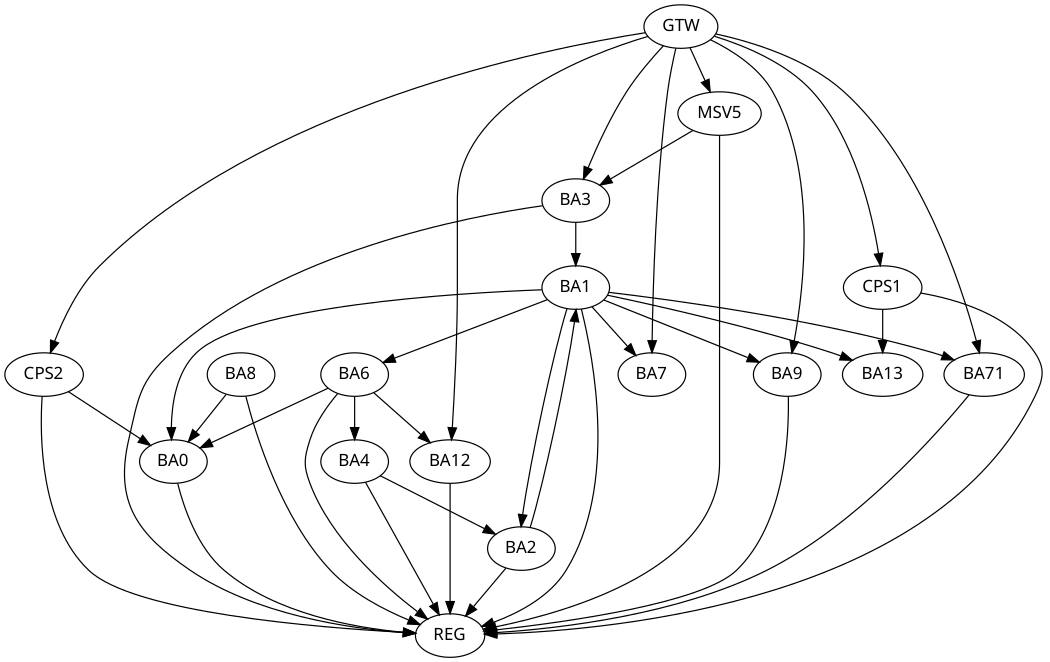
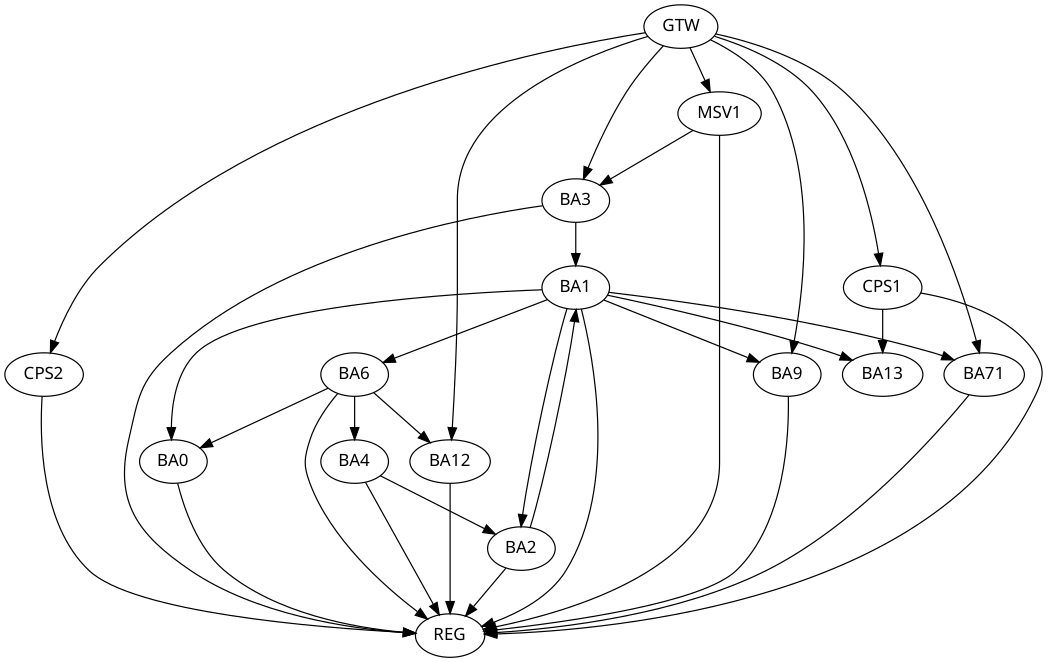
node "MSV5": label "MSV5" -> "MSV1"
node "BA8": removed
node "BA7": removed
edge "CPS2" -> "BA0": removed
